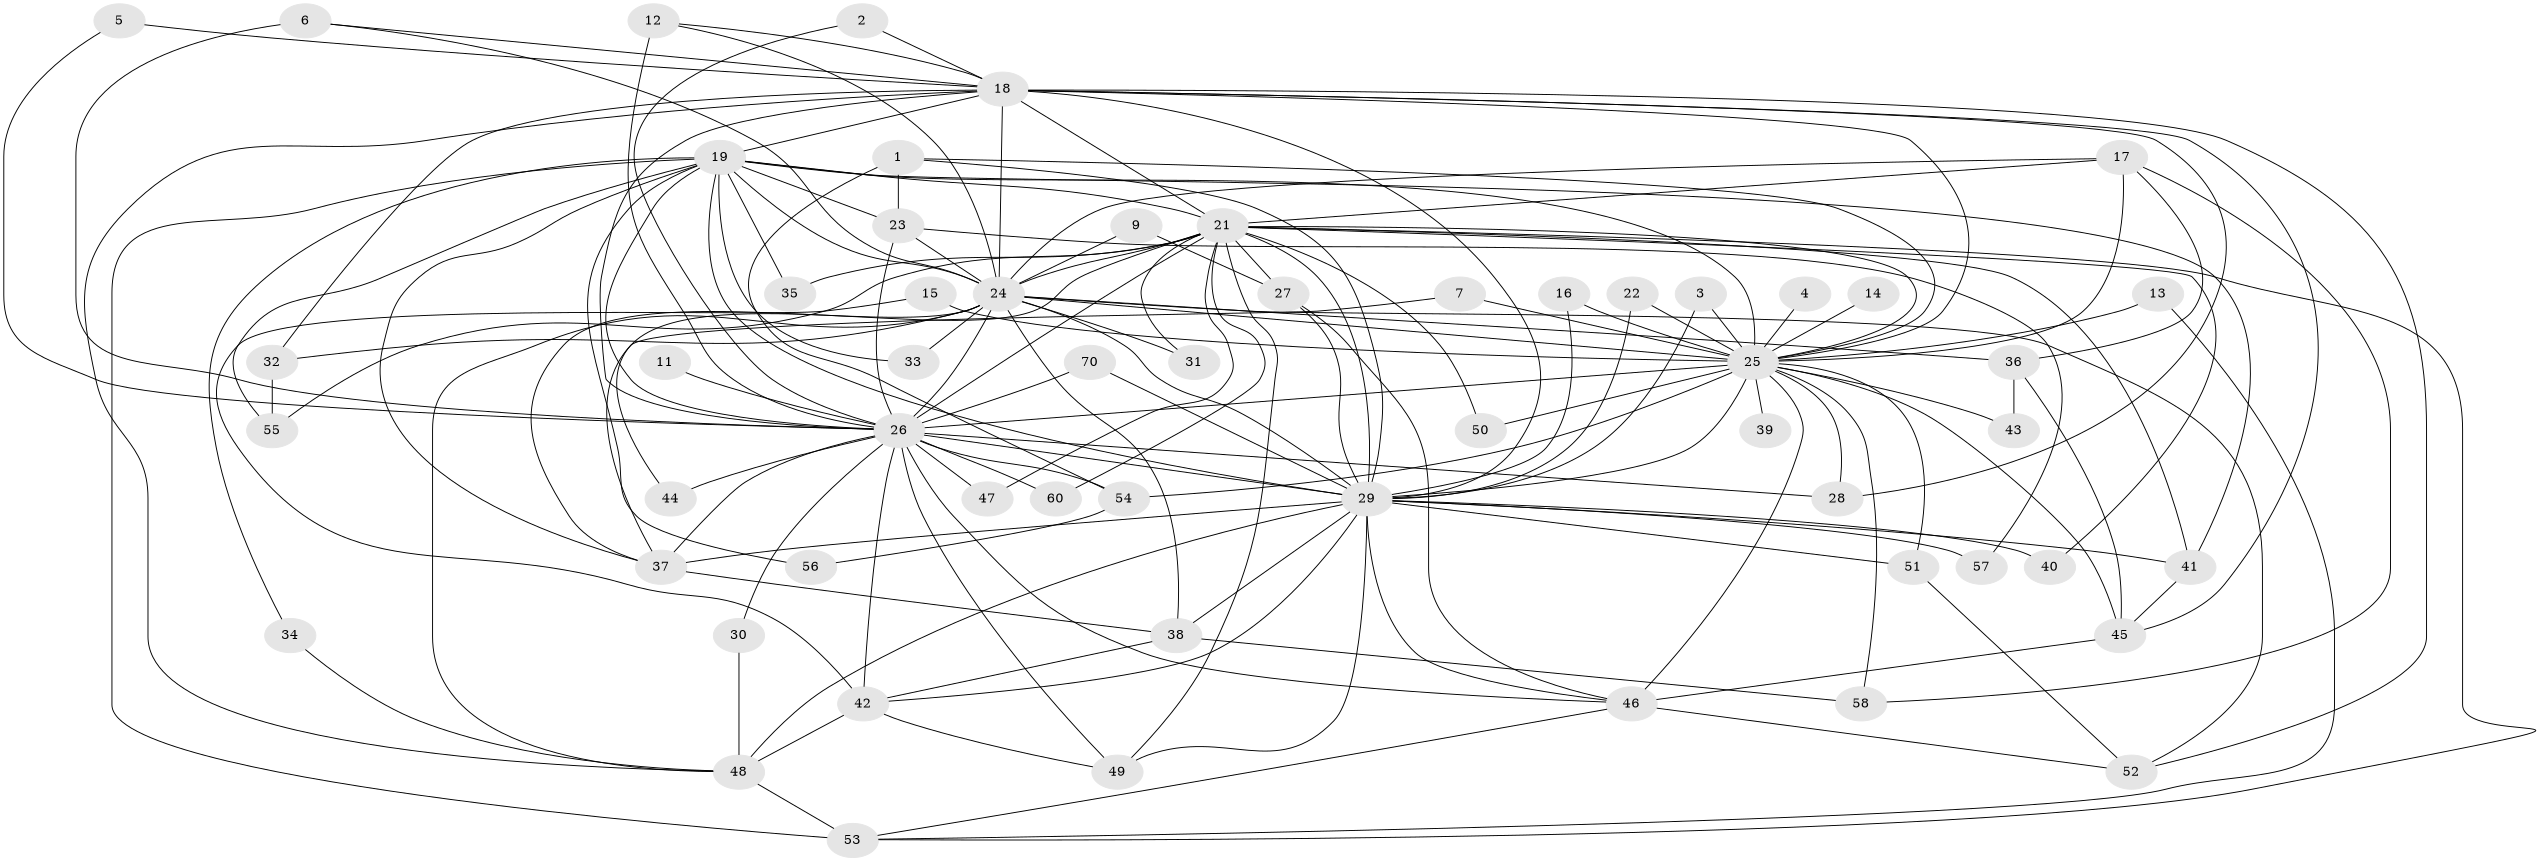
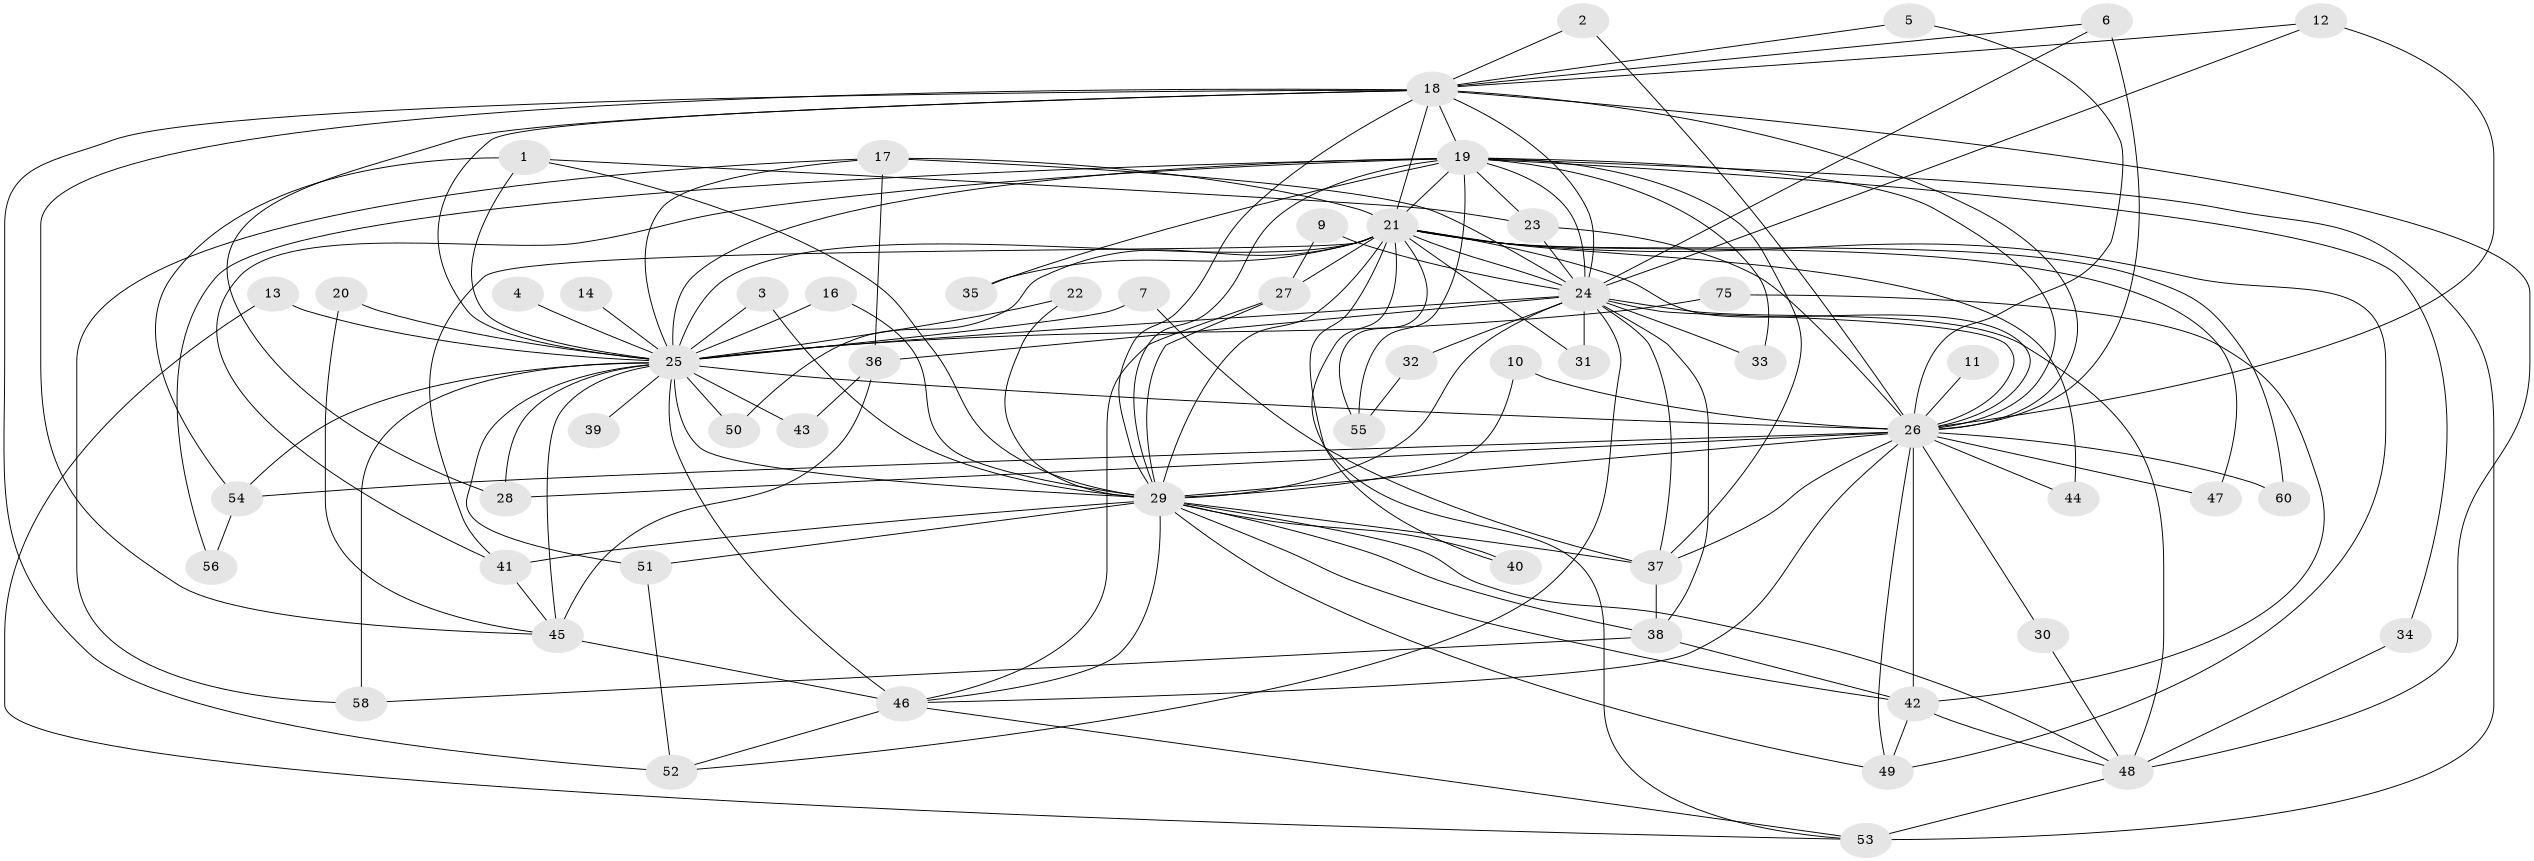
edge "18" -- "32": removed
node "20": added
node "15": label "15" -> "75"
node "70": label "70" -> "10"
node "57": removed
